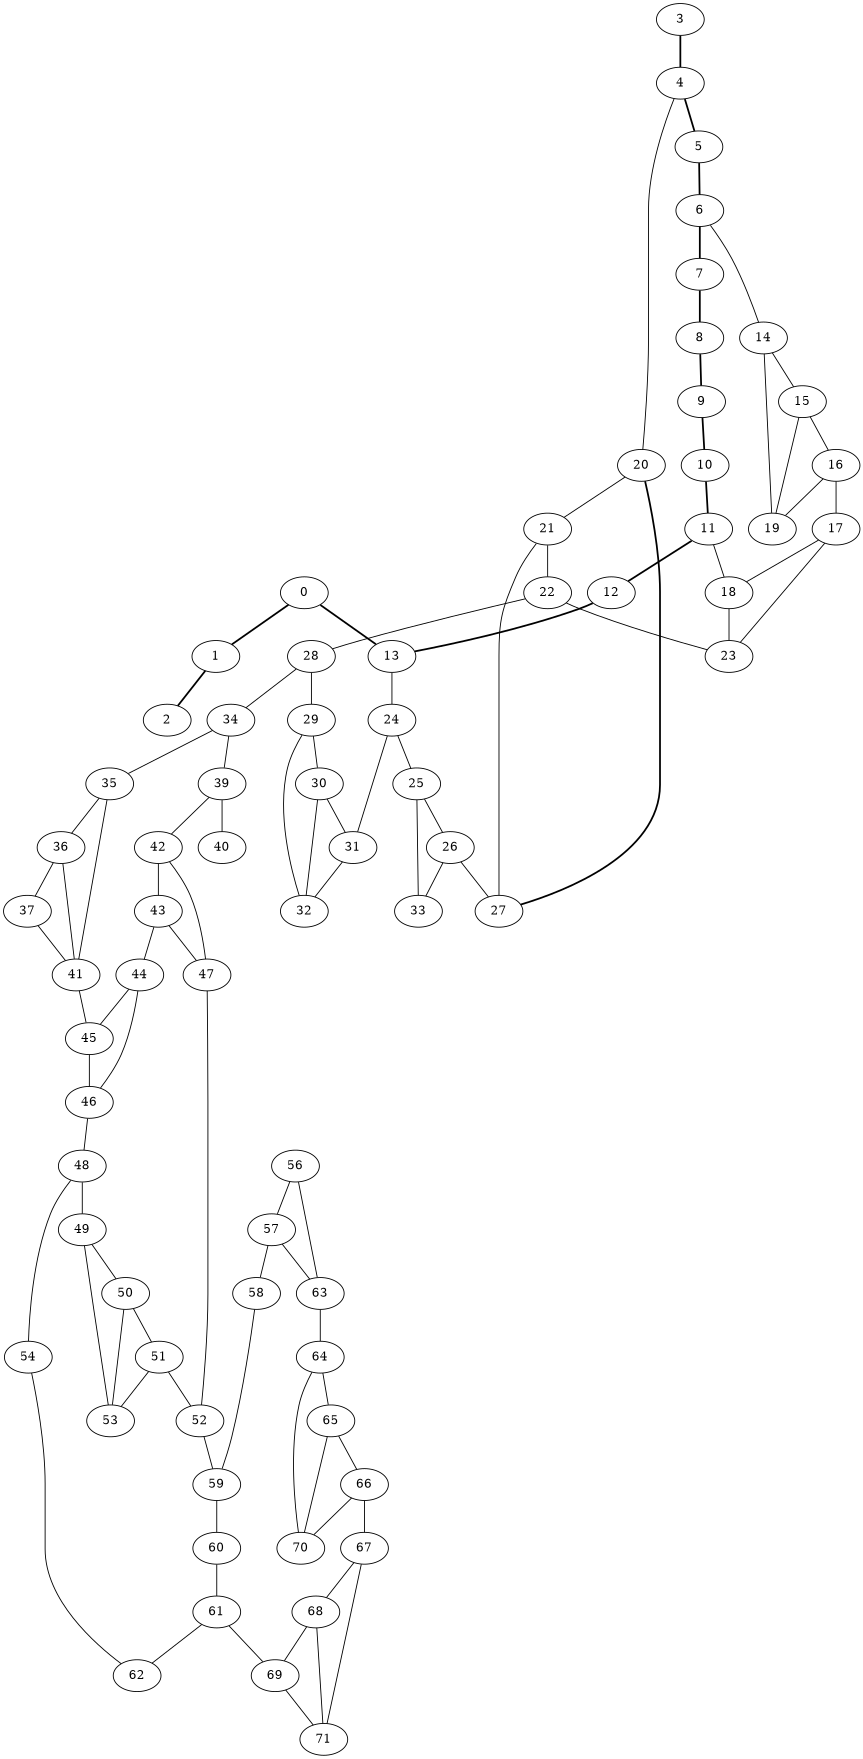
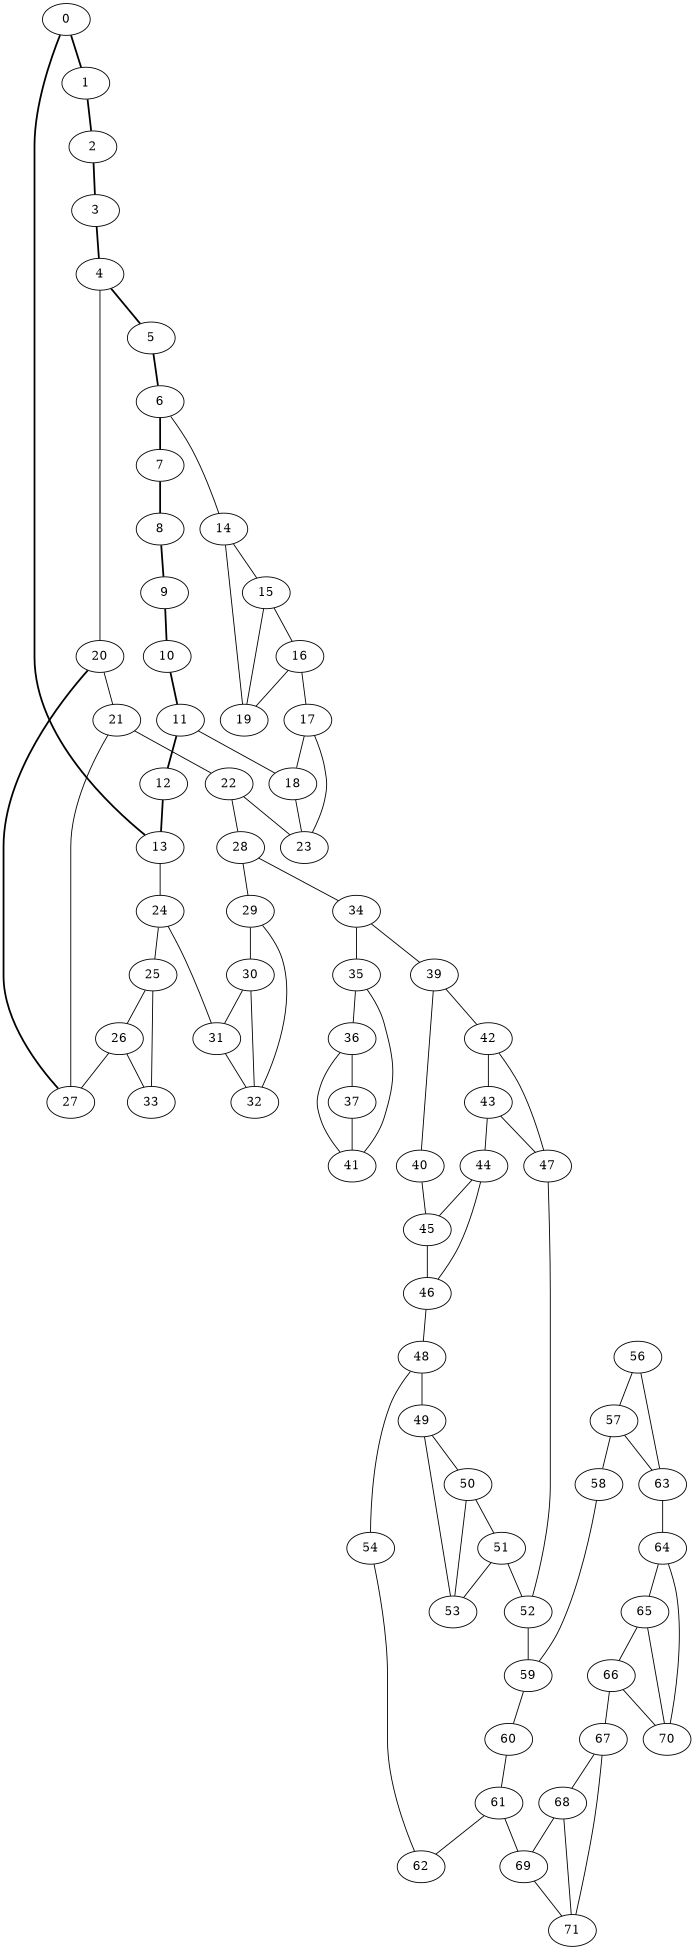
edge "2" -- "3": added
edge "41" -- "45": now "40" -- "45"
